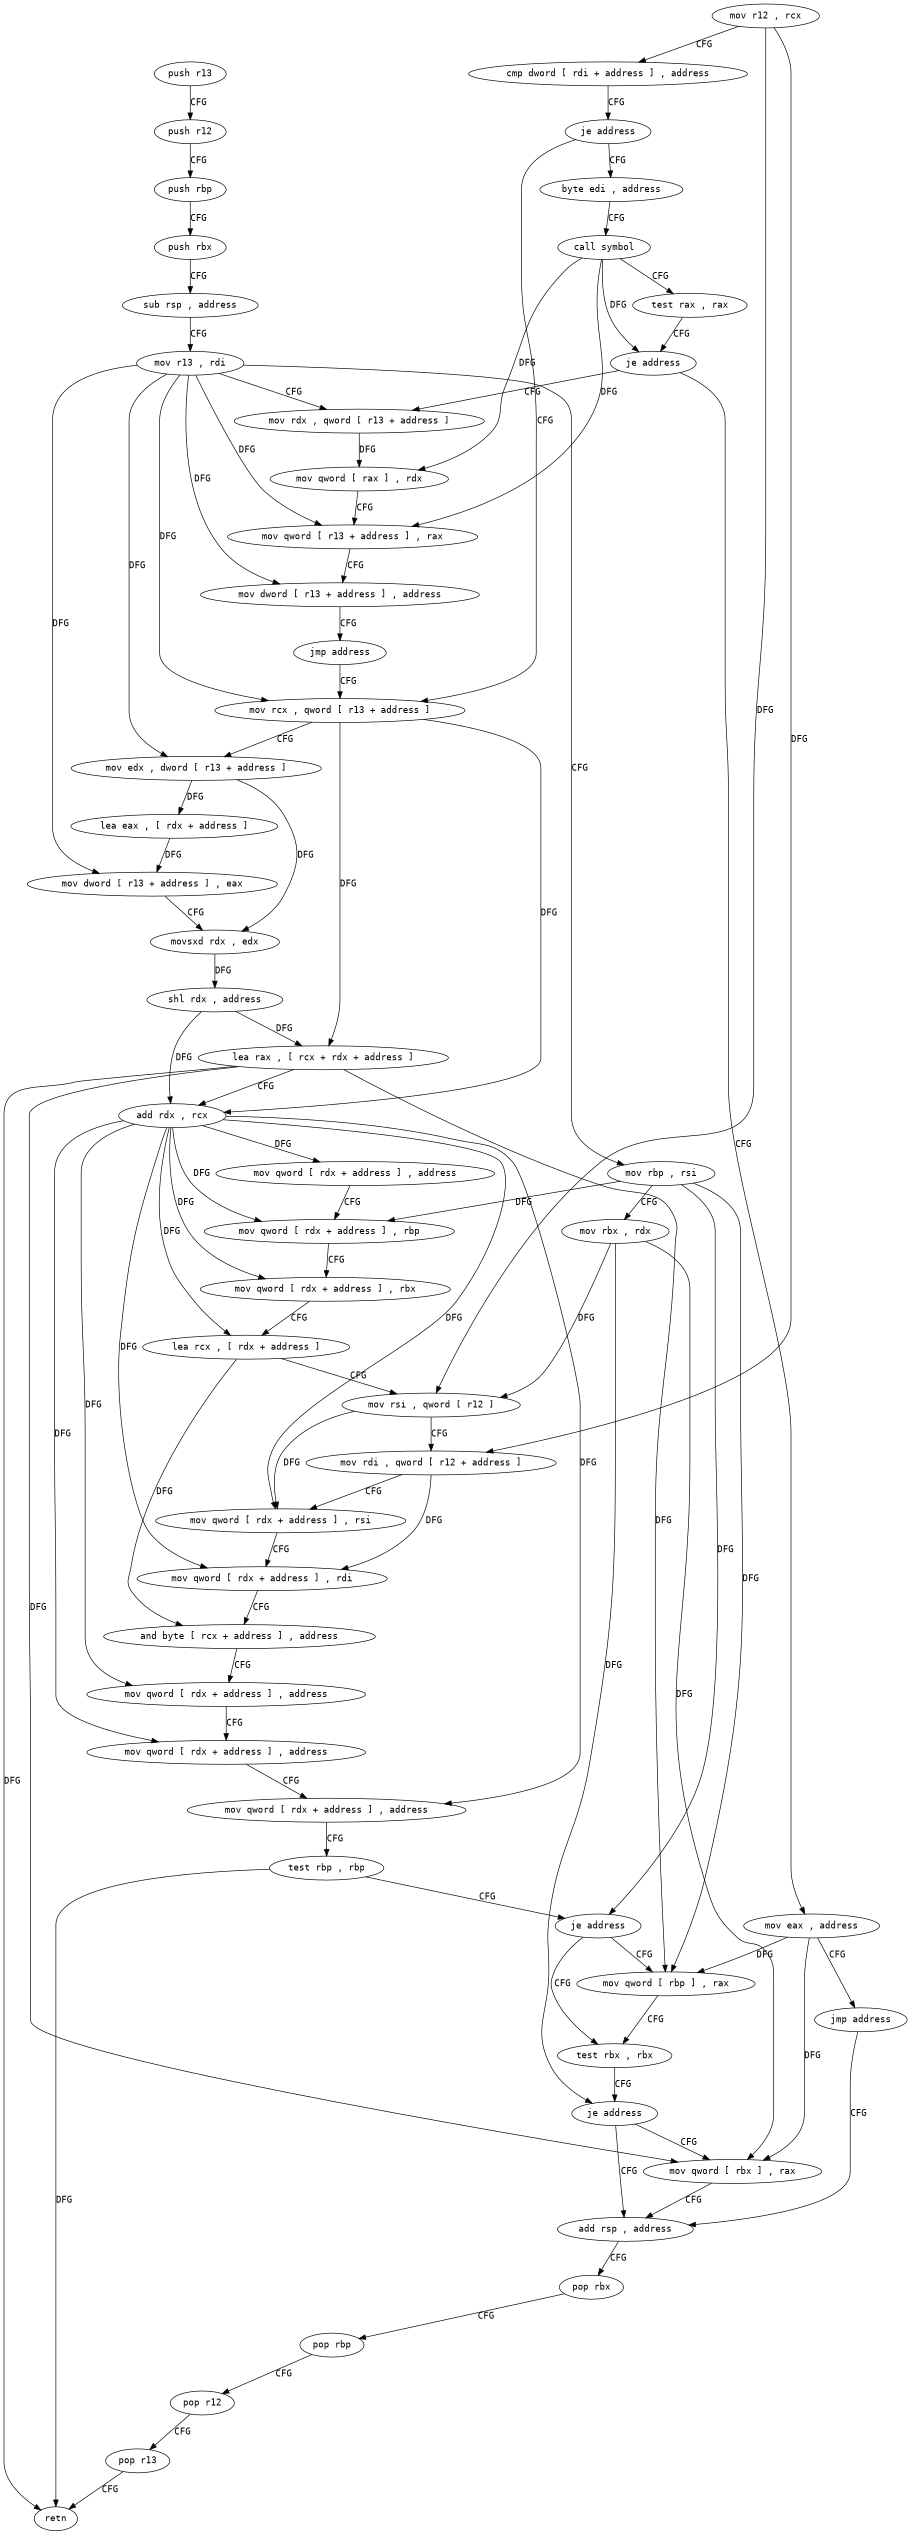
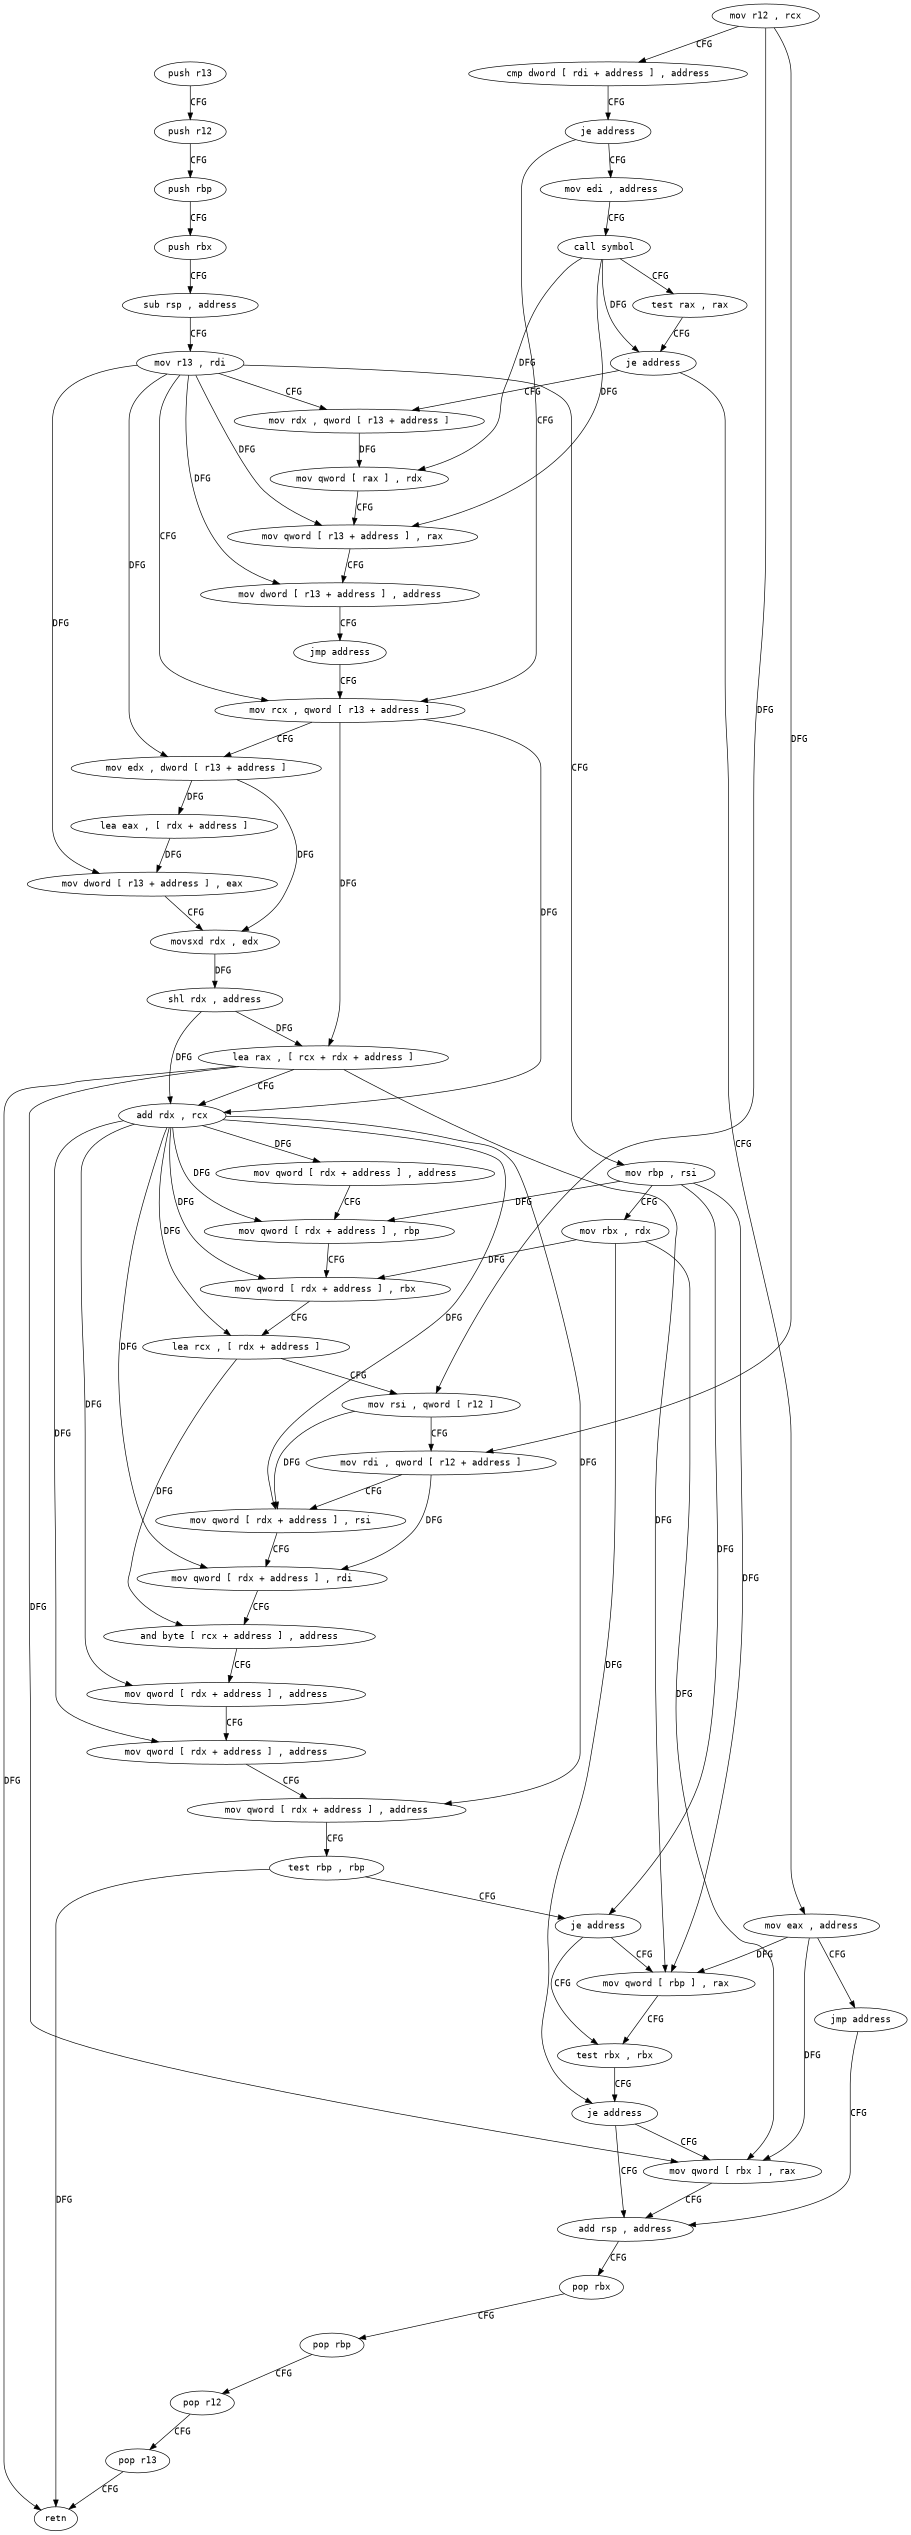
node "byte edi , address": label "byte edi , address" -> "mov edi , address"
edge "mov r13 , rdi" -> "mov rcx , qword [ r13 + address ]": label "DFG" -> "CFG"
edge "mov rbx , rdx" -> "mov rsi , qword [ r12 ]": now "mov rbx , rdx" -> "mov qword [ rdx + address ] , rbx"
